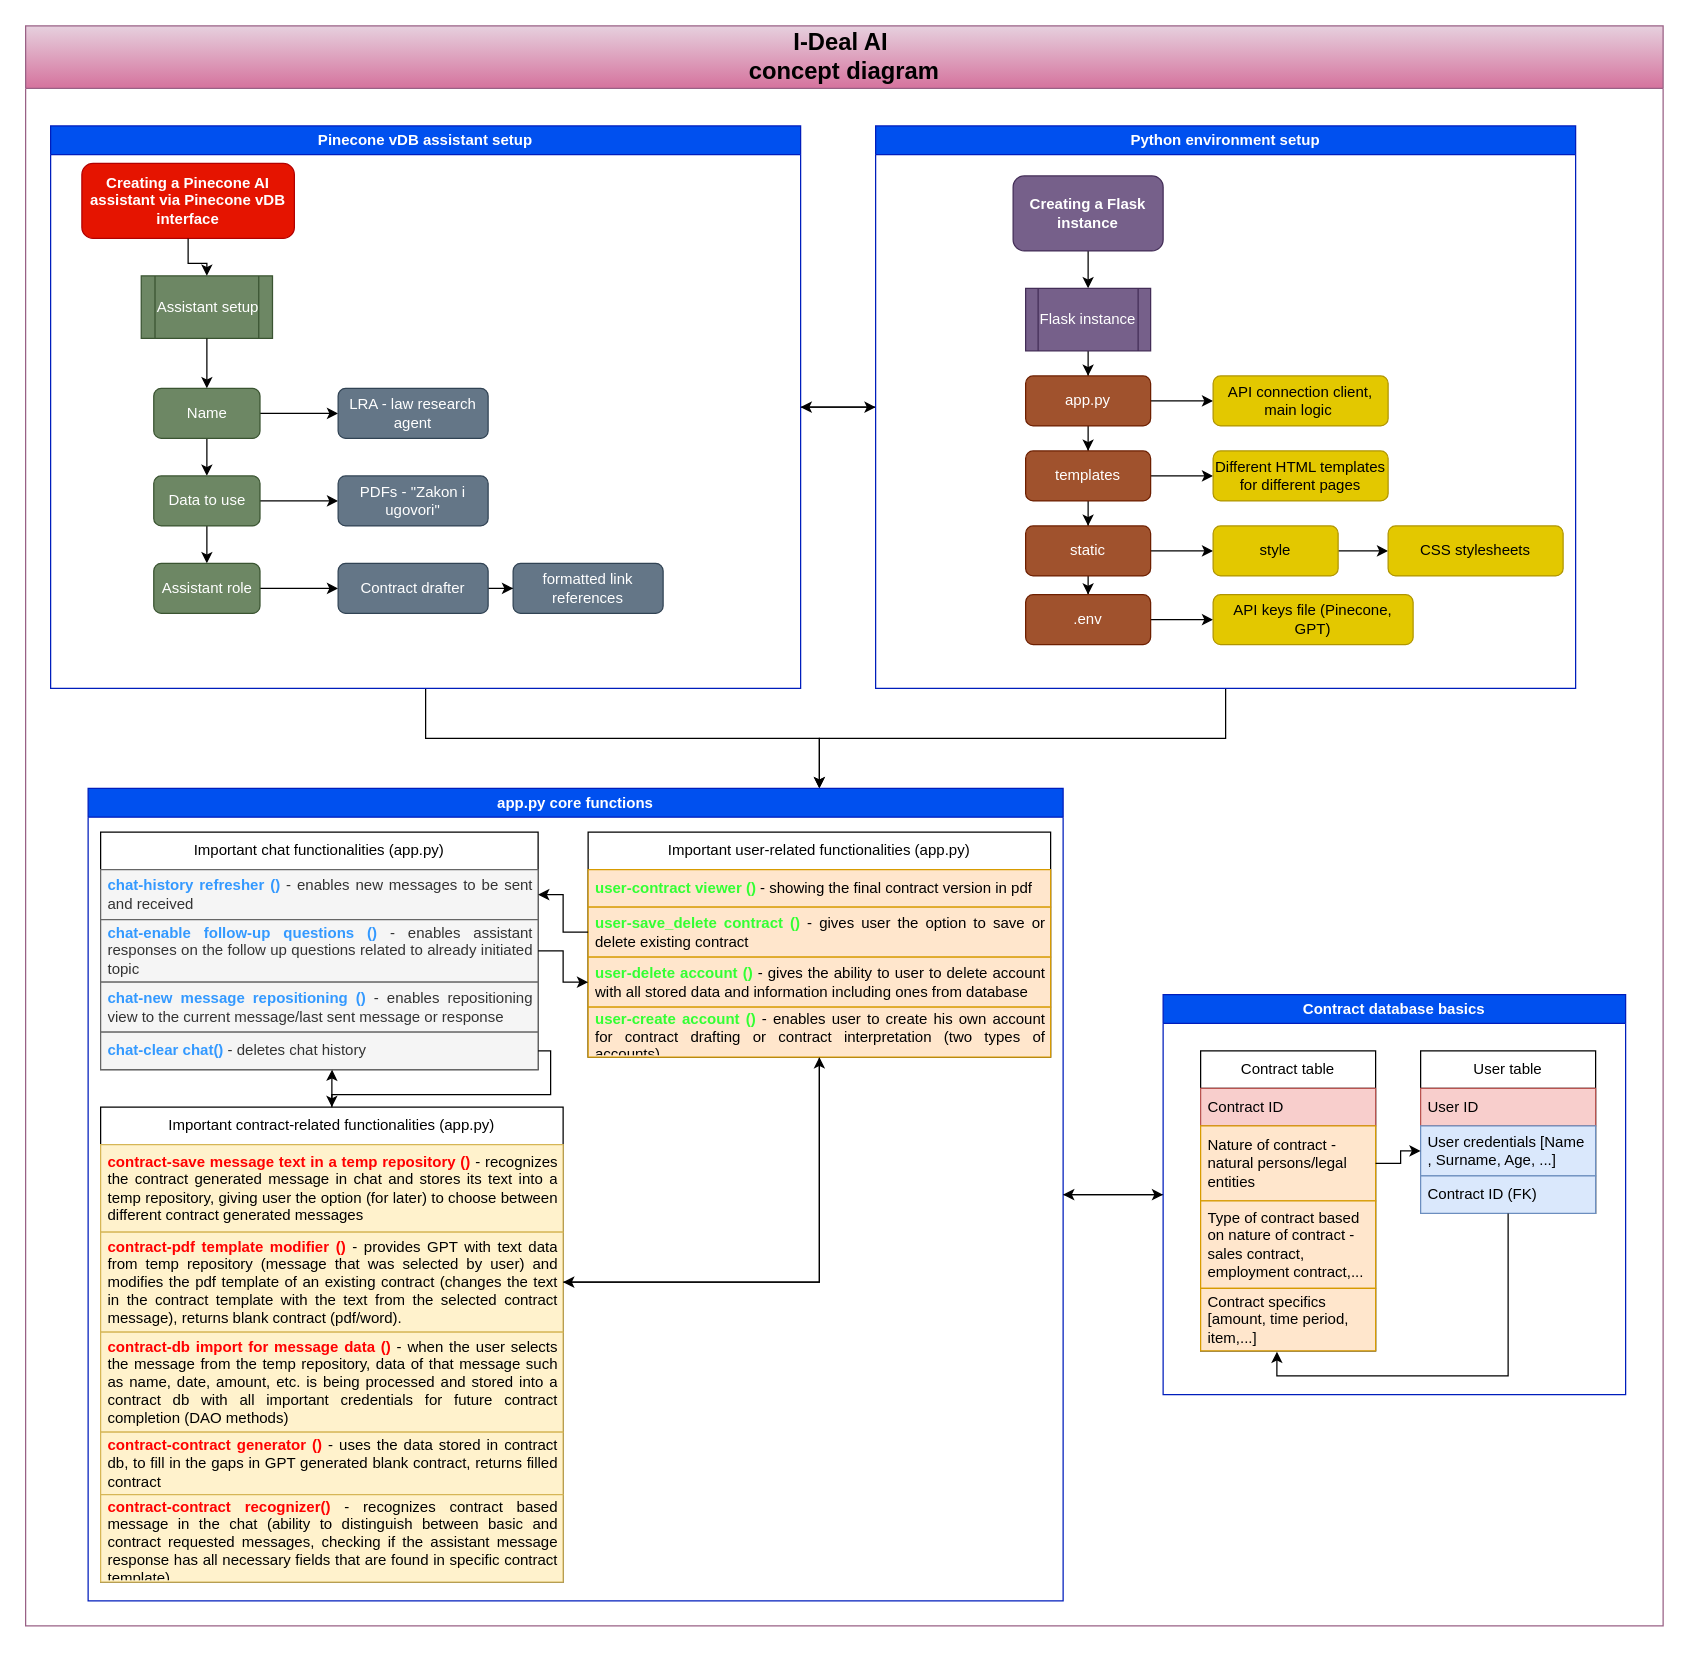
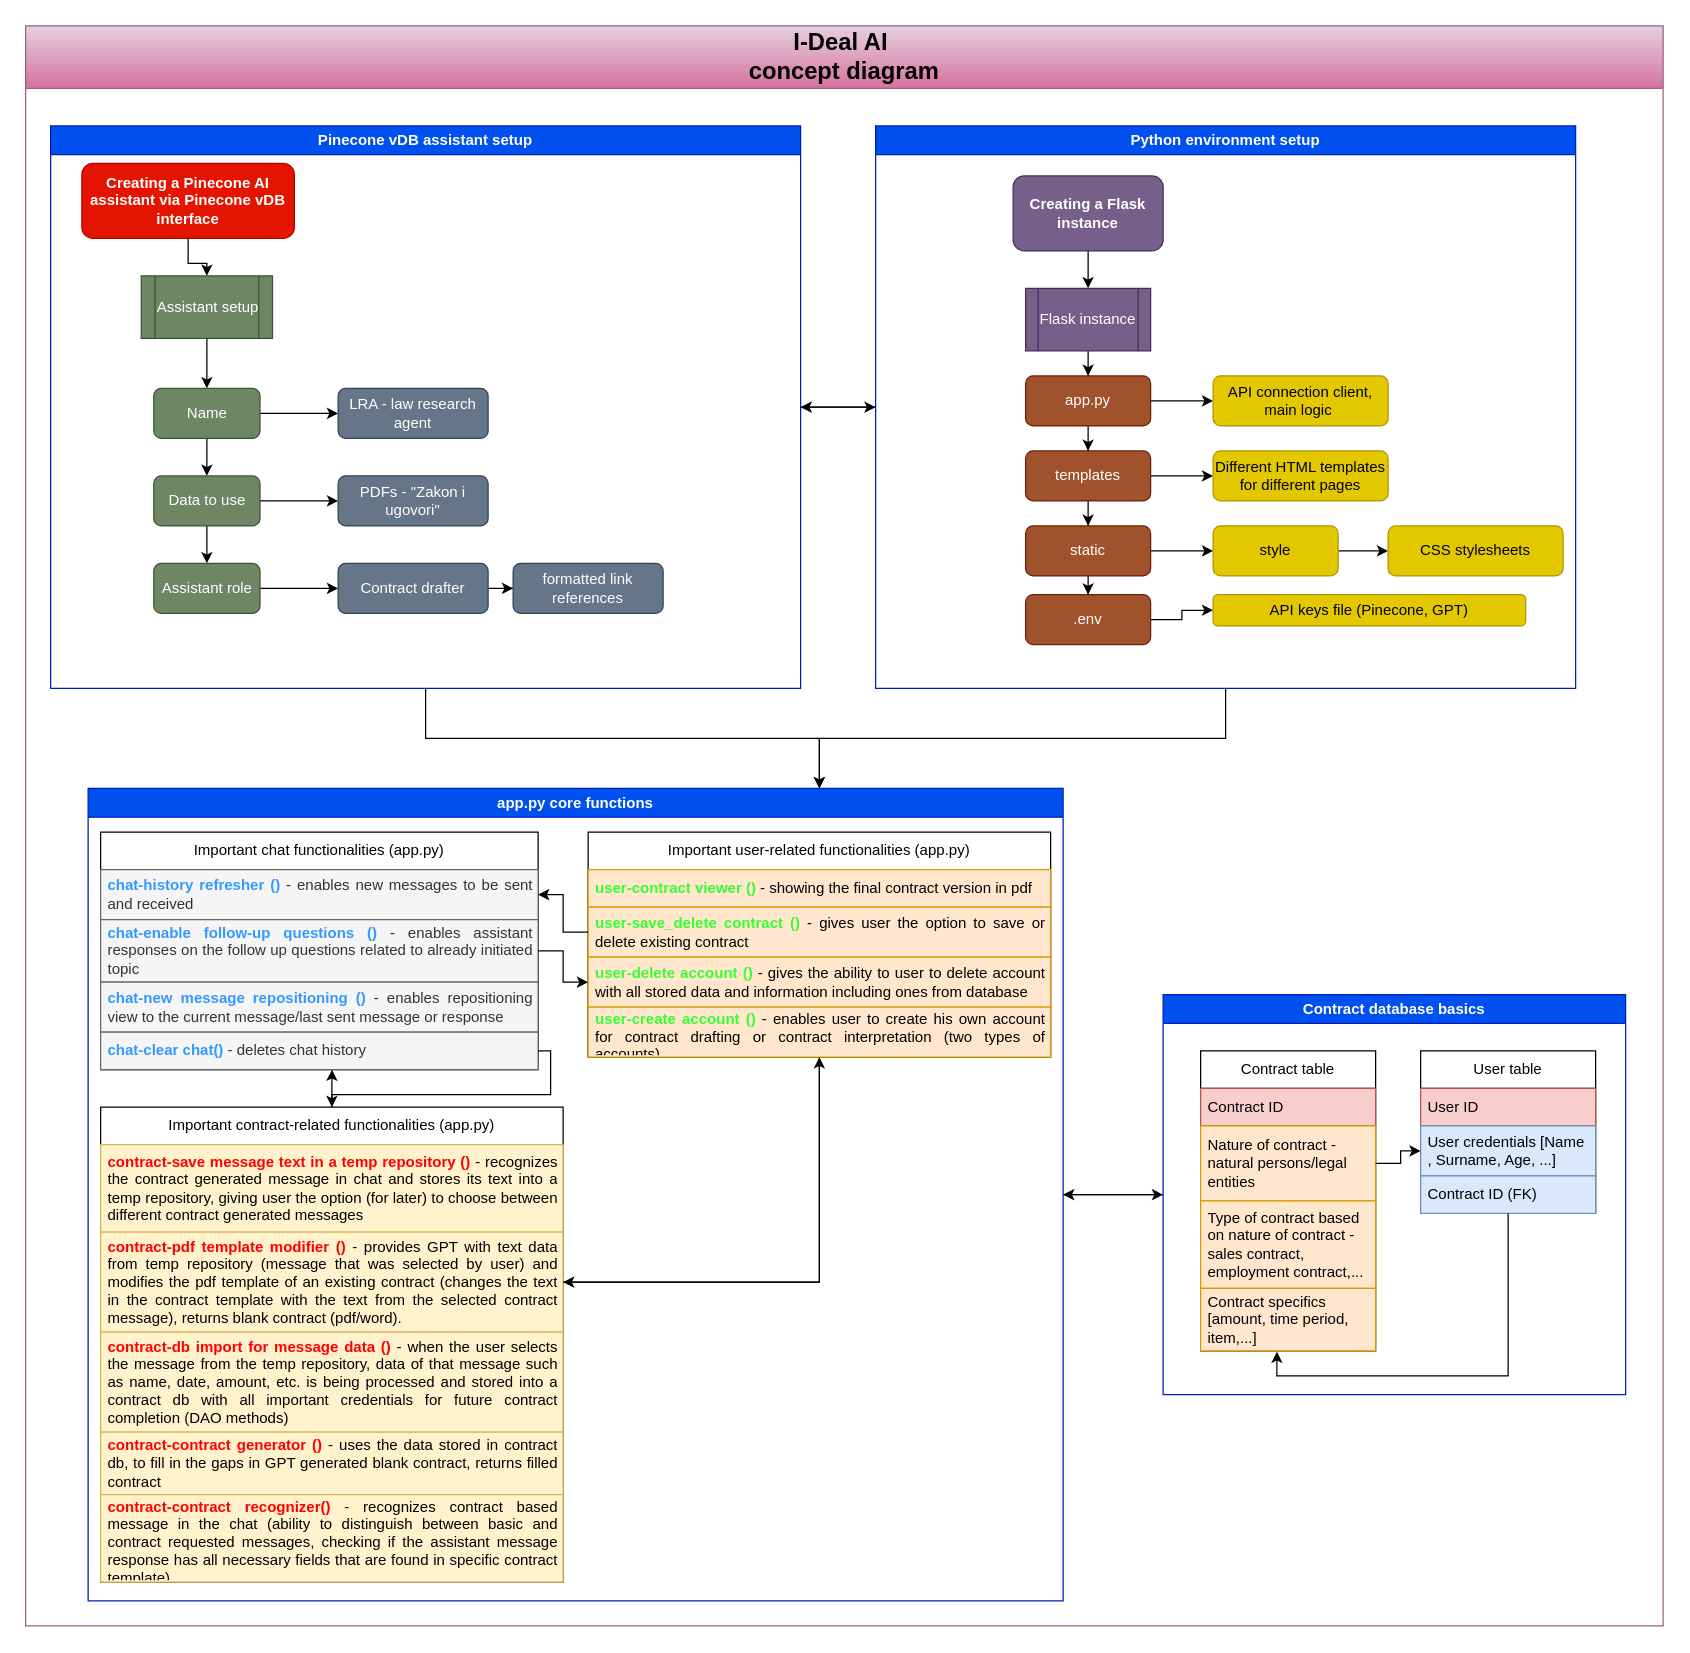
node "API keys file (Pinecone, GPT)": size 200x50 -> 313x31
